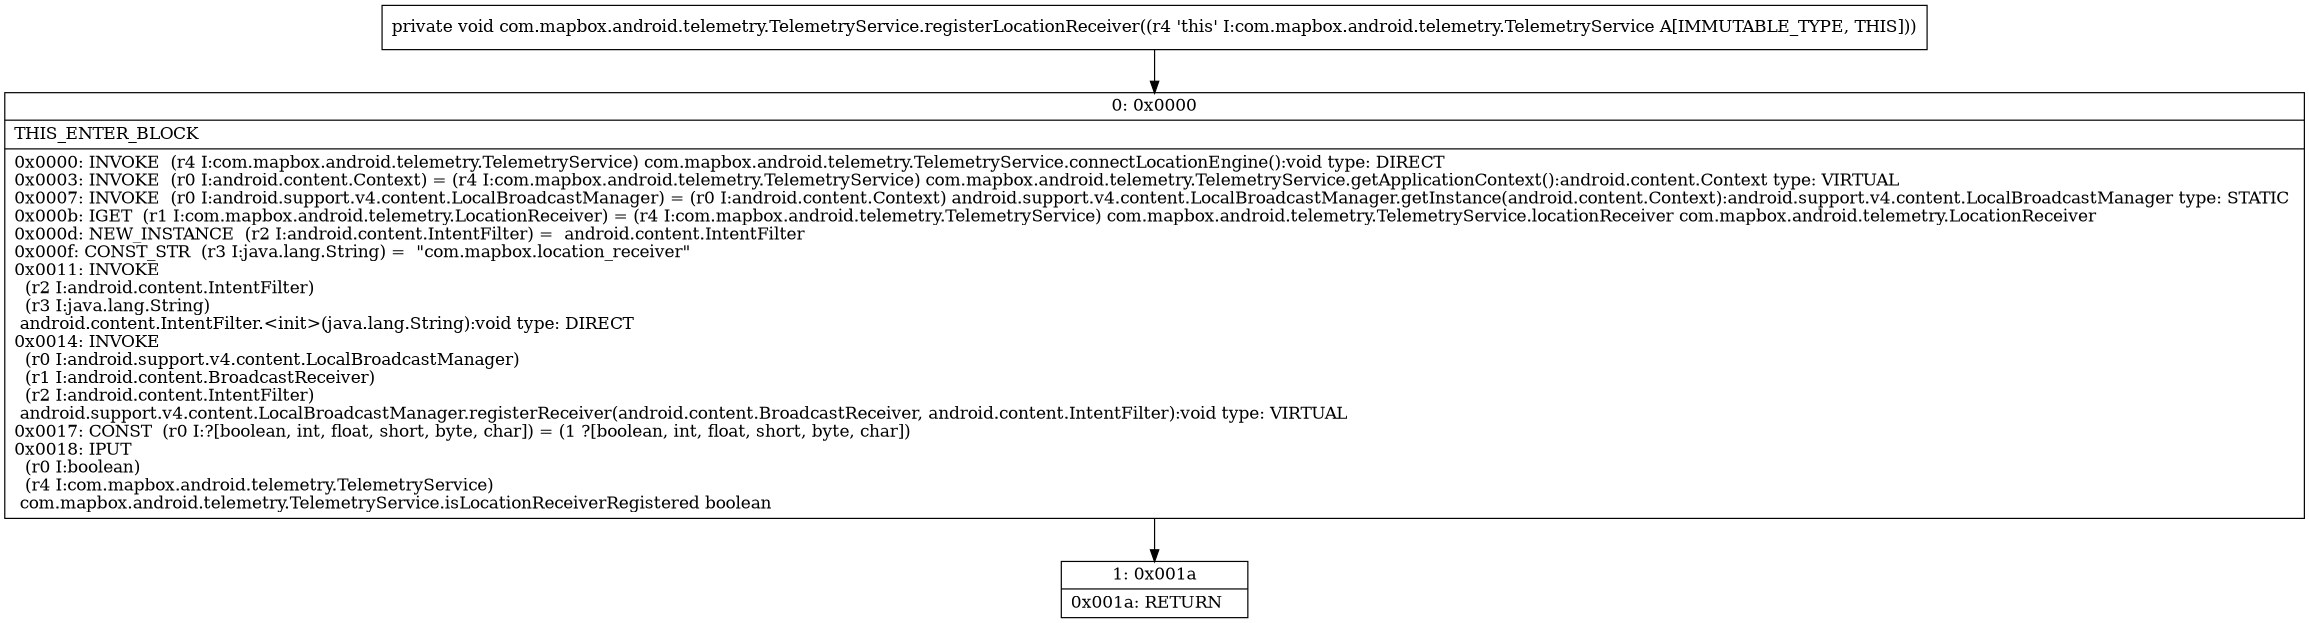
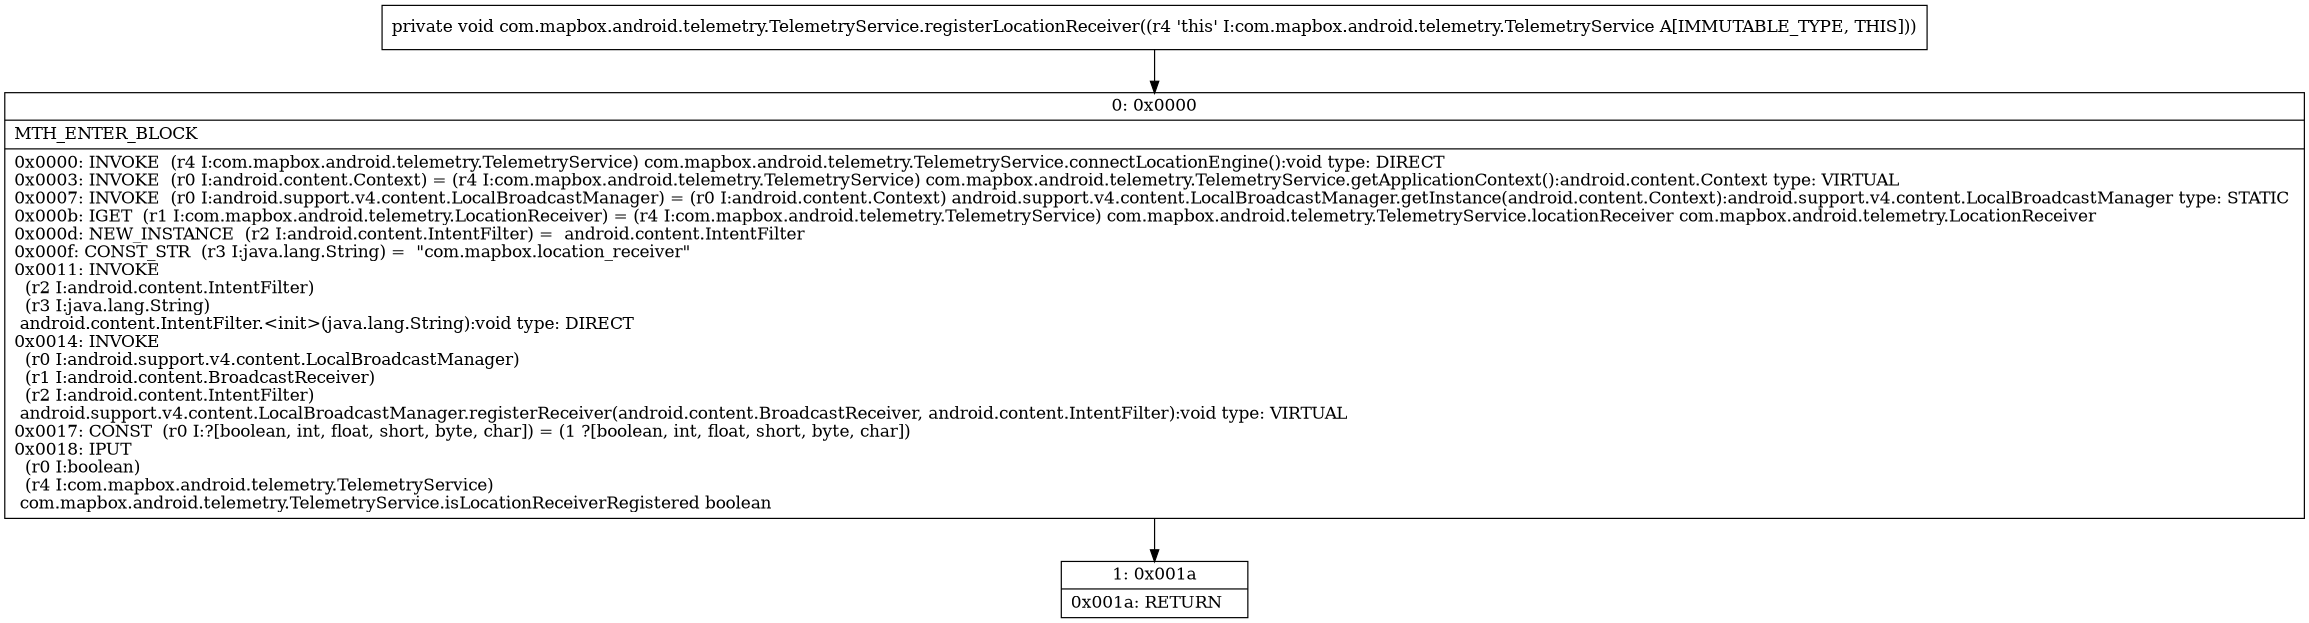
node "0: 0x0000": text "THIS_ENTER_BLOCK" -> "MTH_ENTER_BLOCK"
